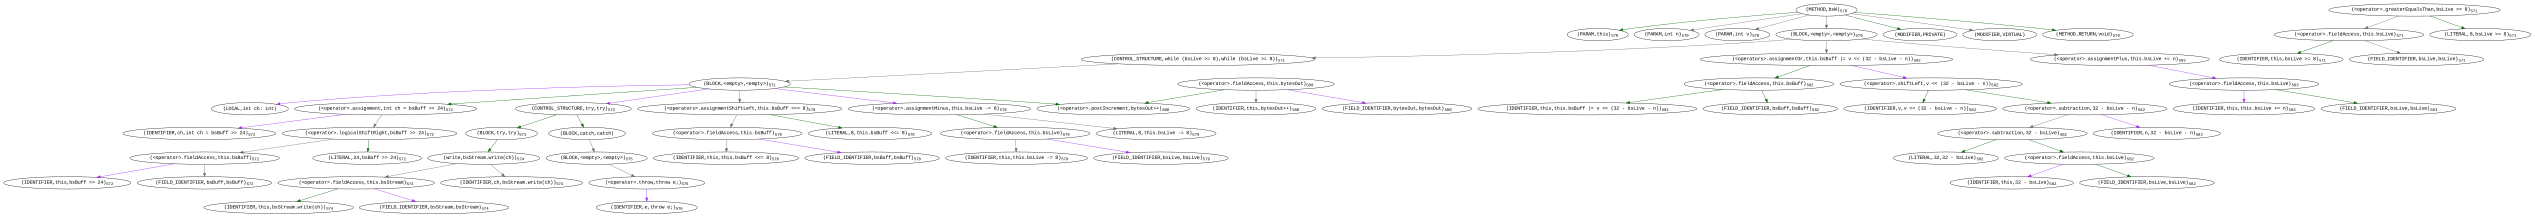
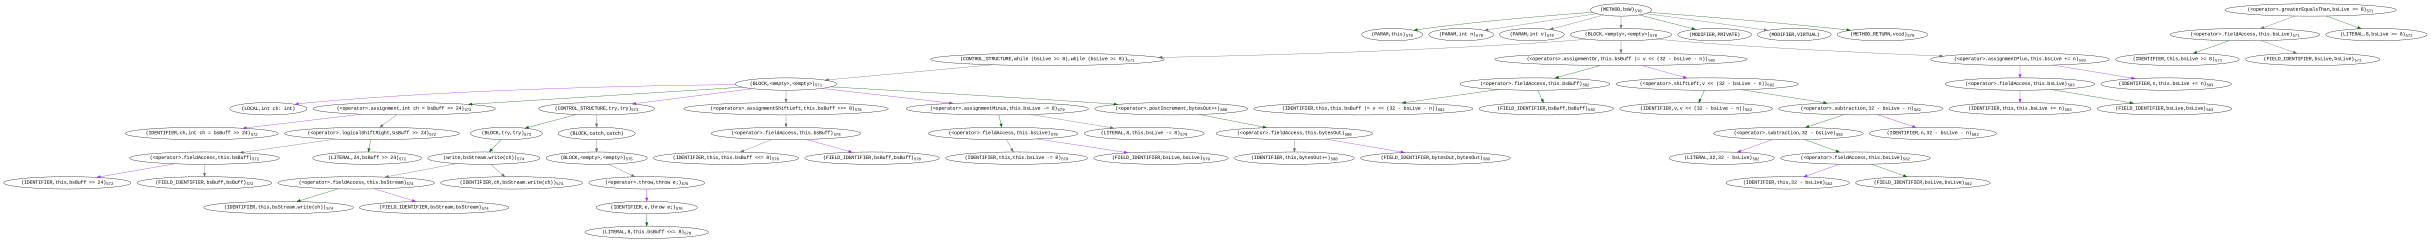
node "(IDENTIFIER,n,this.bsLive += n)": added
edge "(<operator>.fieldAccess,this.bytesOut)" -> "(<operator>.postIncrement,bytesOut++)": reversed
edge "(CONTROL_STRUCTURE,try,try)" -> "(BLOCK,catch,catch)": color darkgreen -> gray40
edge "(<operators>.assignmentShiftLeft,this.bsBuff <<= 8)" -> "(LITERAL,8,this.bsBuff <<= 8)": now "(IDENTIFIER,e,throw e;)" -> "(LITERAL,8,this.bsBuff <<= 8)"
edge "(<operator>.subtraction,32 - bsLive - n)" -> "(<operator>.subtraction,32 - bsLive)": color gray40 -> darkgreen
edge "(<operator>.subtraction,32 - bsLive)" -> "(LITERAL,32,32 - bsLive)": color darkgreen -> purple
